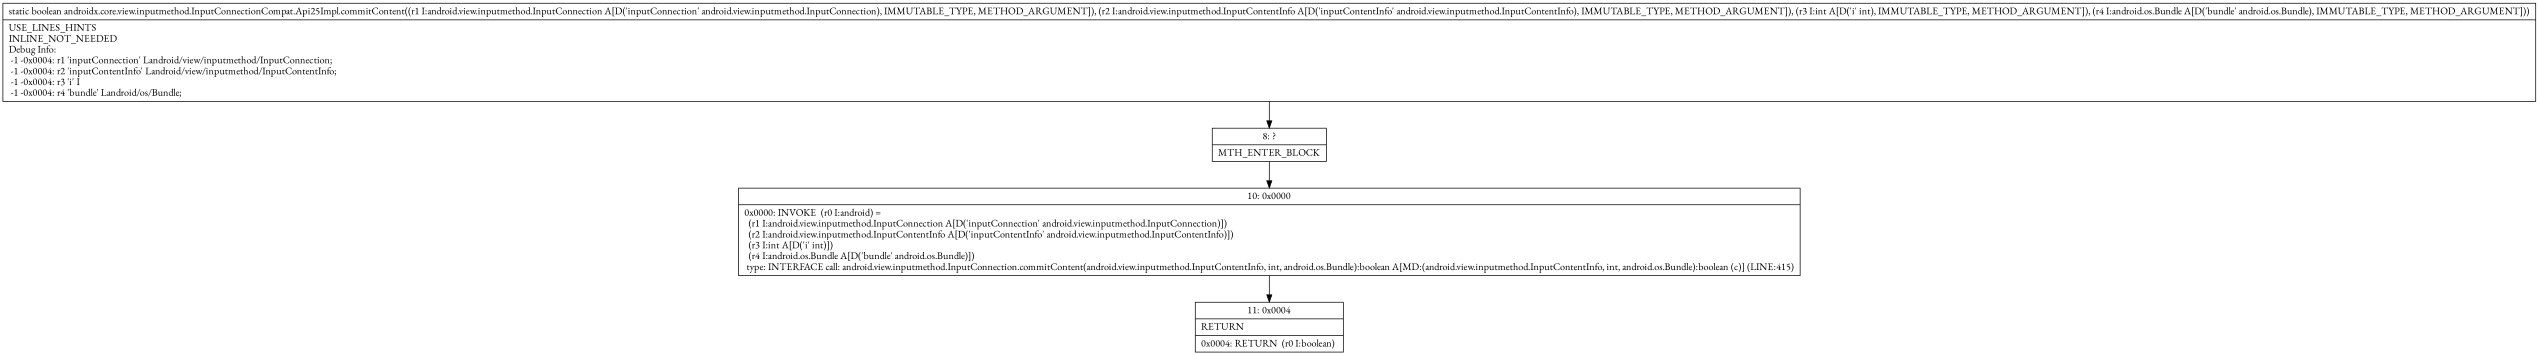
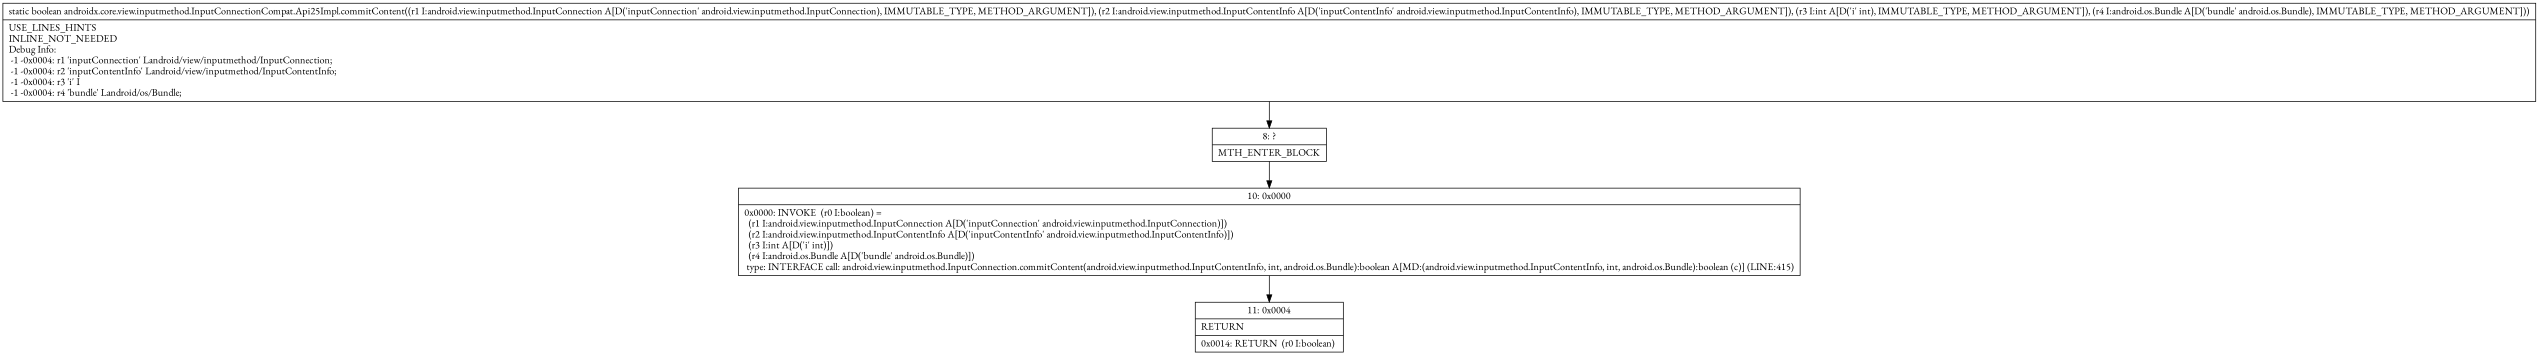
node "10: 0x0000": text "0x0000: INVOKE  (r0 I:android) =" -> "0x0000: INVOKE  (r0 I:boolean) ="
node "11: 0x0004": text "0x0004: RETURN  (r0 I:boolean)" -> "0x0014: RETURN  (r0 I:boolean)"
